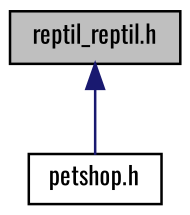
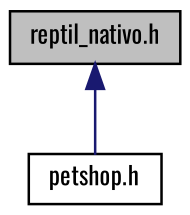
node "reptil_reptil.h": label "reptil_reptil.h" -> "reptil_nativo.h"
